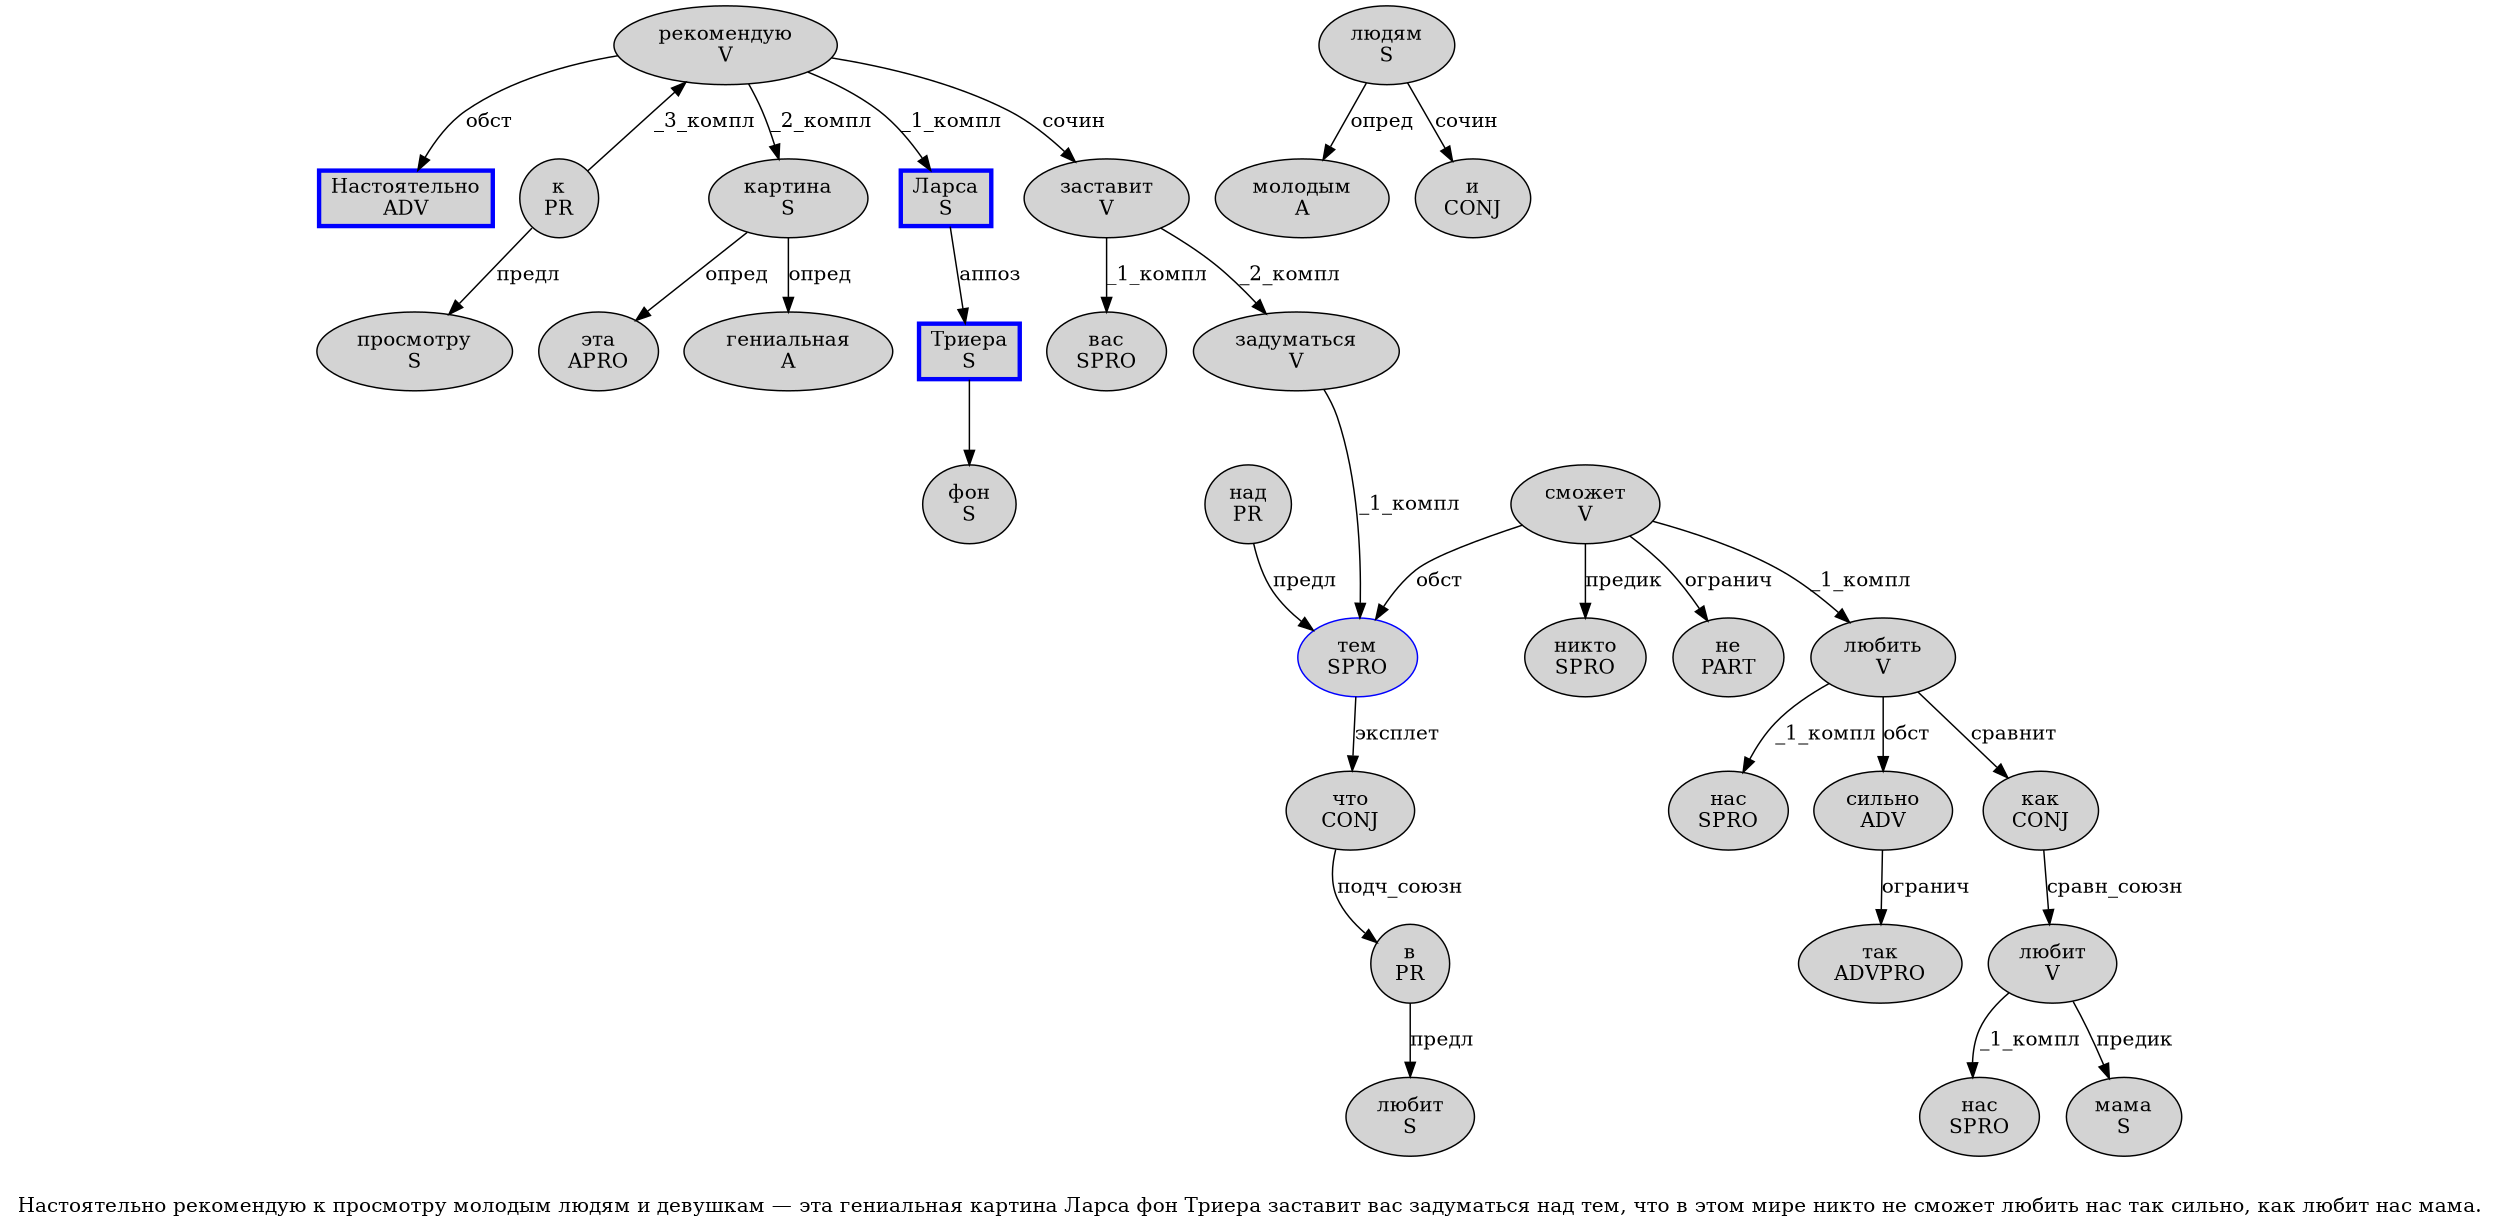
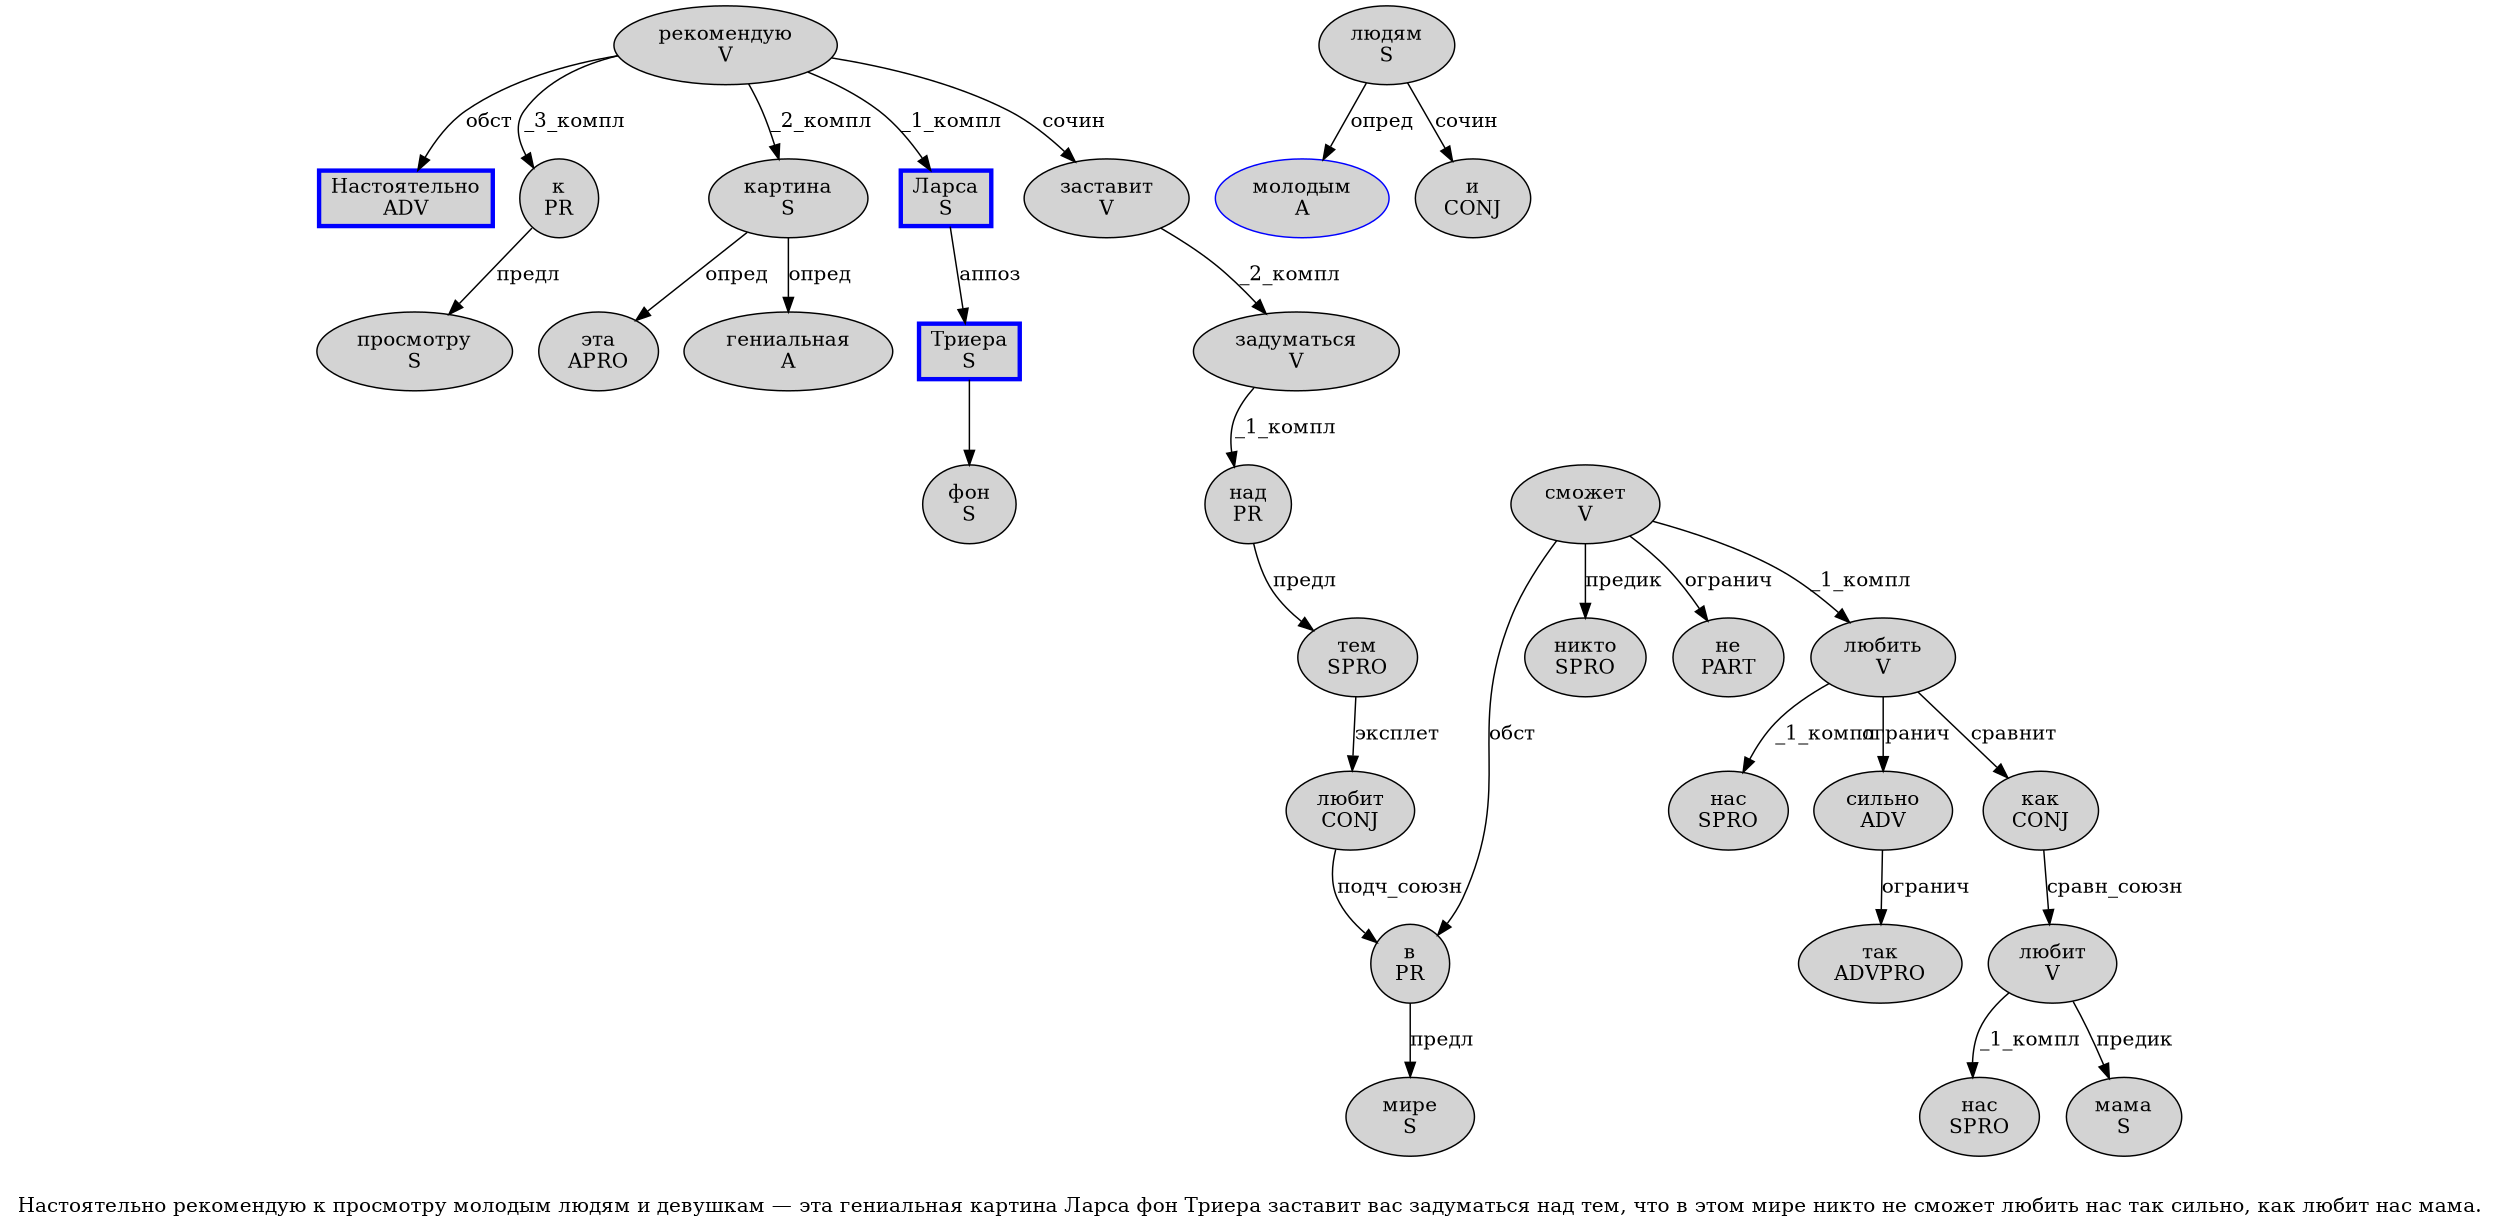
edge "к PR" -> "рекомендую V": reversed
node "молодым A": color black -> blue
node "вас SPRO": removed
edge "задуматься V" -> "тем SPRO": now "задуматься V" -> "над PR"
edge "сможет V" -> "тем SPRO": now "сможет V" -> "в PR"
node "тем SPRO": color blue -> black
edge "любить V" -> "сильно ADV": label "обст" -> "огранич"
node "что CONJ": label "что CONJ" -> "любит CONJ"
node "любит S": label "любит S" -> "мире S"
